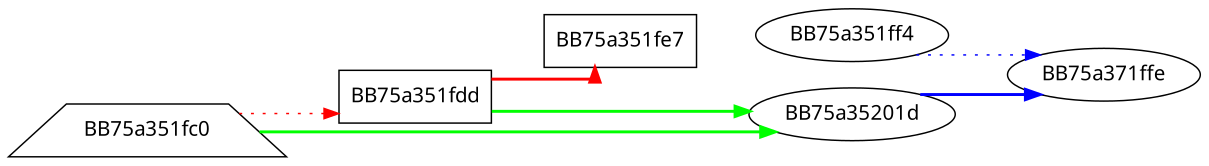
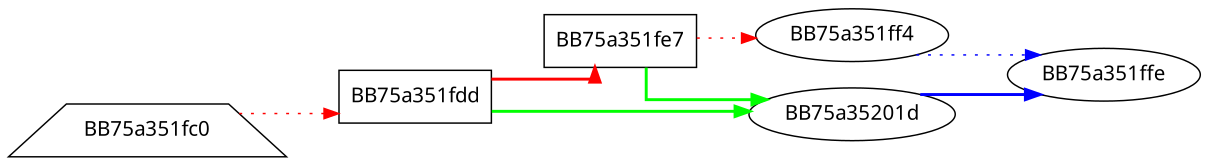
edge "BB75a351fe7" -> "BB75a351ff4": added
node "BB75a371ffe": label "BB75a371ffe" -> "BB75a351ffe"
edge "BB75a351fc0" -> "BB75a35201d": now "BB75a351fe7" -> "BB75a35201d"
